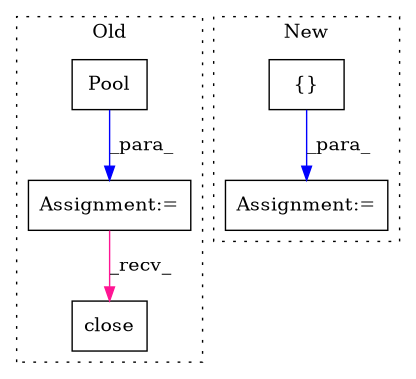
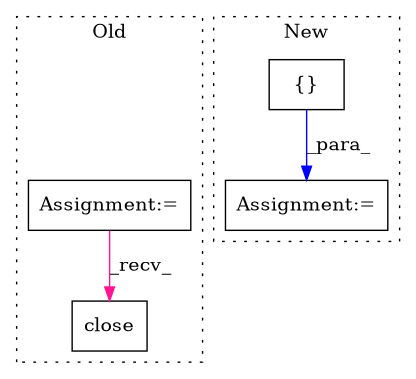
node "Pool": removed
